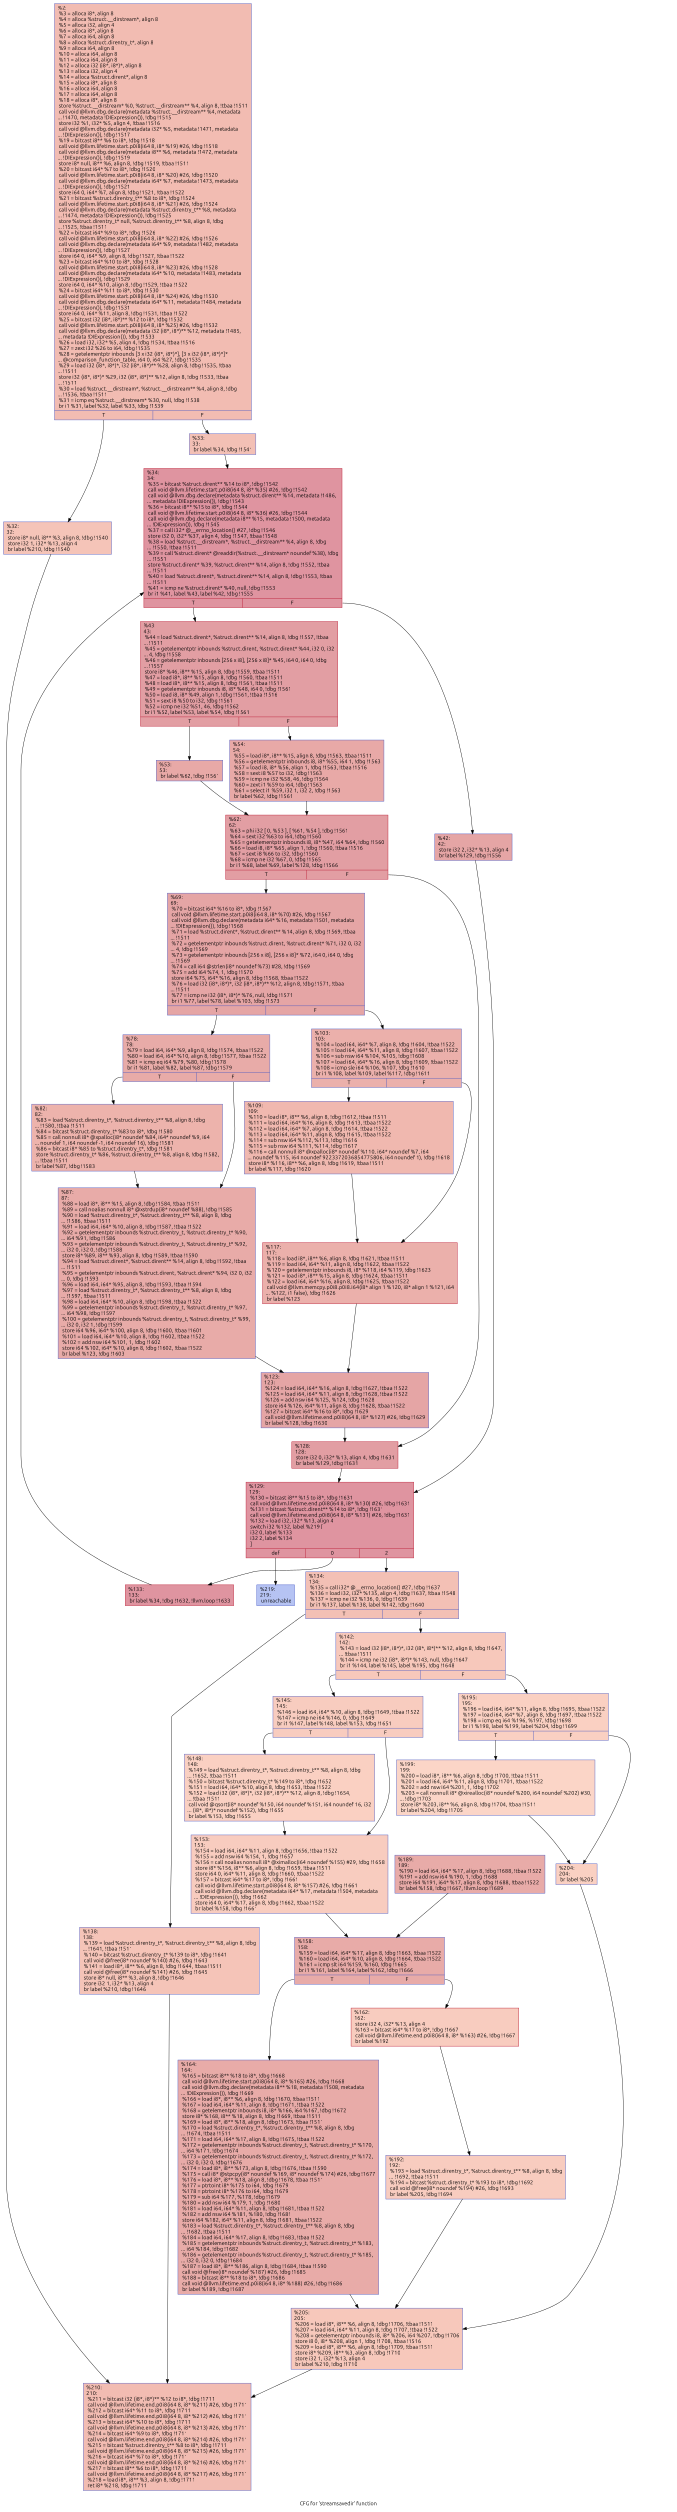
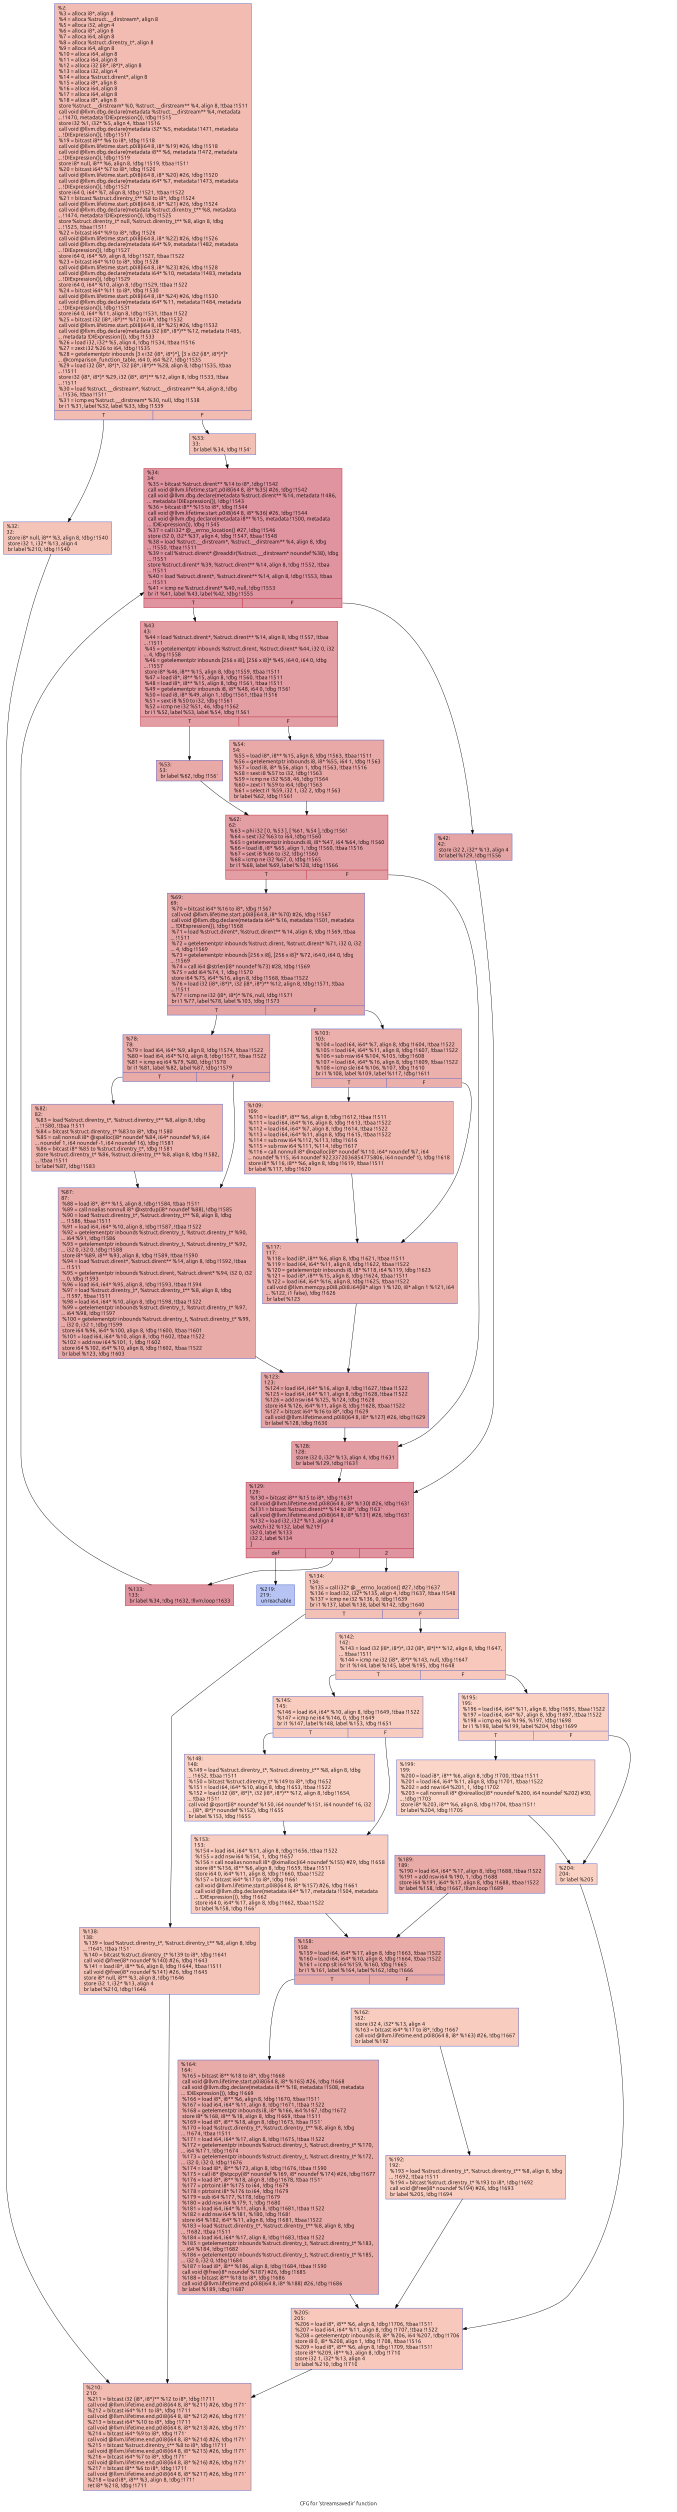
node "%117:": color #b70d28ff -> #3d50c3ff
edge "%158:" -> "%162:": removed
node "%162:": color #b70d28ff -> #3d50c3ff
